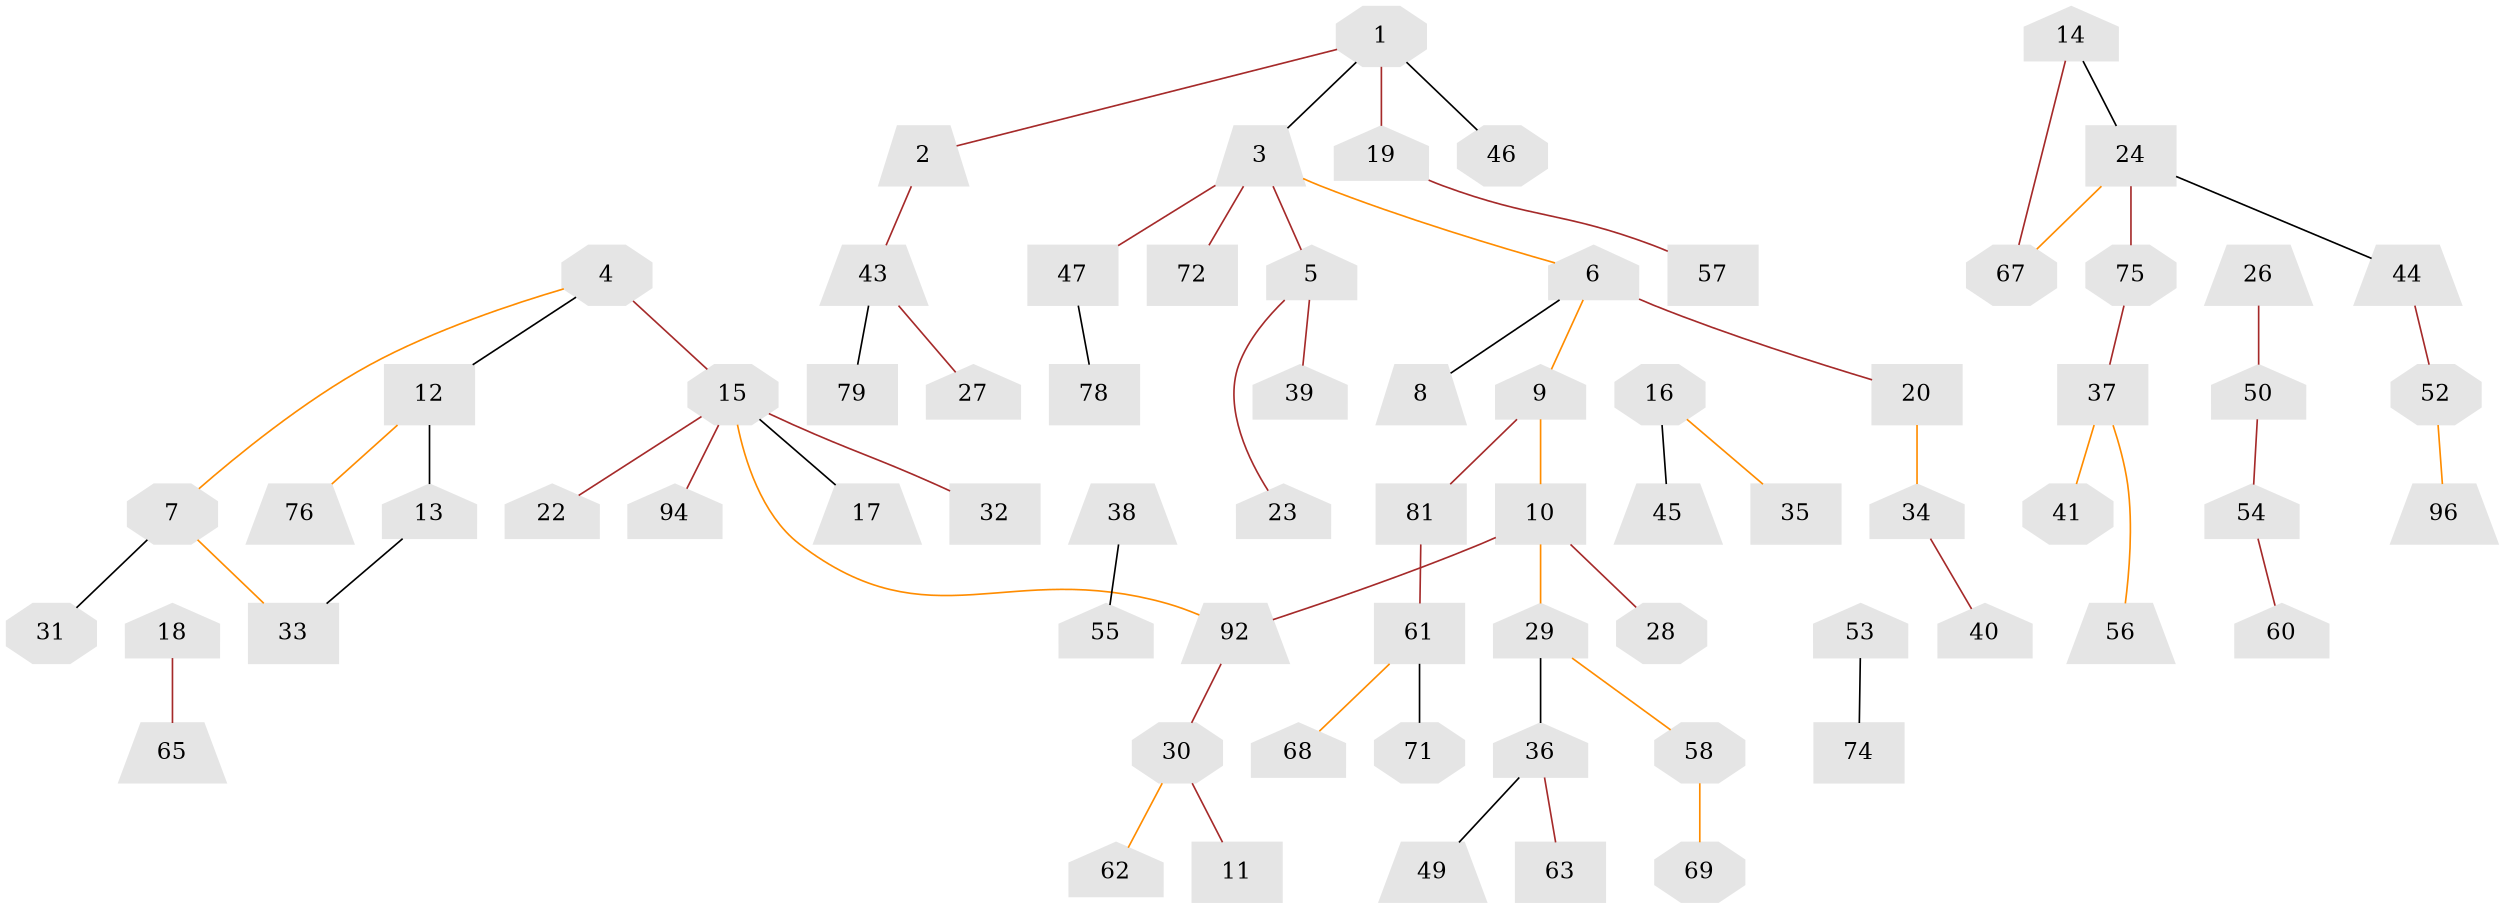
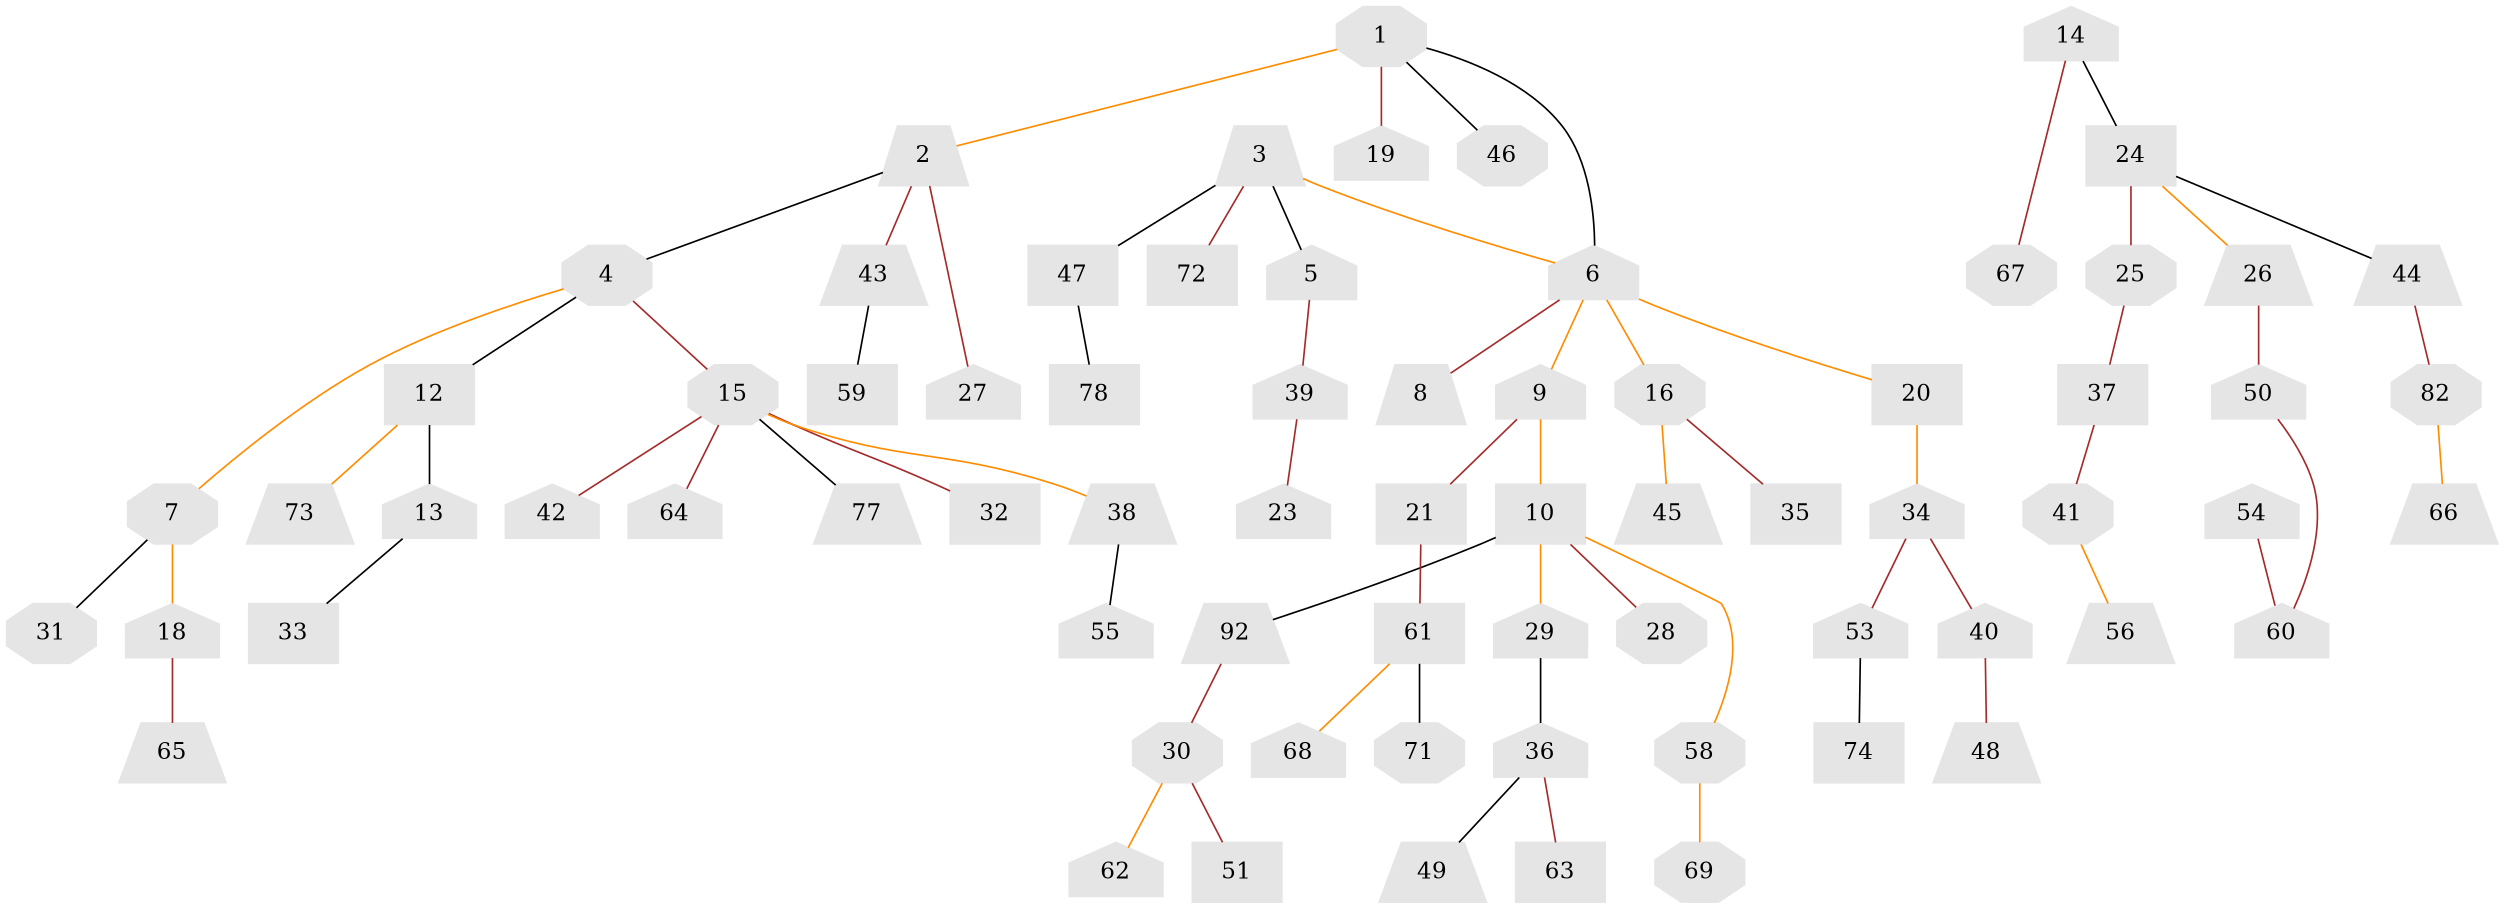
edge "1" -- "3": now "1" -- "6"
edge "1" -- "2": color brown -> darkorange
edge "3" -- "47": color brown -> black
edge "2" -- "4": added
edge "3" -- "5": color brown -> black
edge "24" -- "67": now "24" -- "26"
node "57": removed
node "75": label "75" -> "25"
edge "6" -- "16": added
edge "6" -- "8": color black -> brown
edge "43" -- "27": now "2" -- "27"
edge "6" -- "20": color brown -> darkorange
edge "5" -- "23": now "39" -- "23"
node "79": label "79" -> "59"
node "52": label "52" -> "82"
edge "16" -- "35": color darkorange -> brown
edge "50" -- "54": now "50" -- "60"
edge "16" -- "45": color black -> darkorange
edge "37" -- "41": color darkorange -> brown
edge "37" -- "56": now "41" -- "56"
node "76": label "76" -> "73"
node "22": label "22" -> "42"
node "94": label "94" -> "64"
node "17": label "17" -> "77"
node "81": label "81" -> "21"
node "96": label "96" -> "66"
edge "7" -- "33": now "7" -- "18"
edge "34" -- "53": added
edge "10" -- "92": color brown -> black
edge "15" -- "92": now "15" -- "38"
edge "29" -- "58": now "10" -- "58"
node "48": added
node "11": label "11" -> "51"
